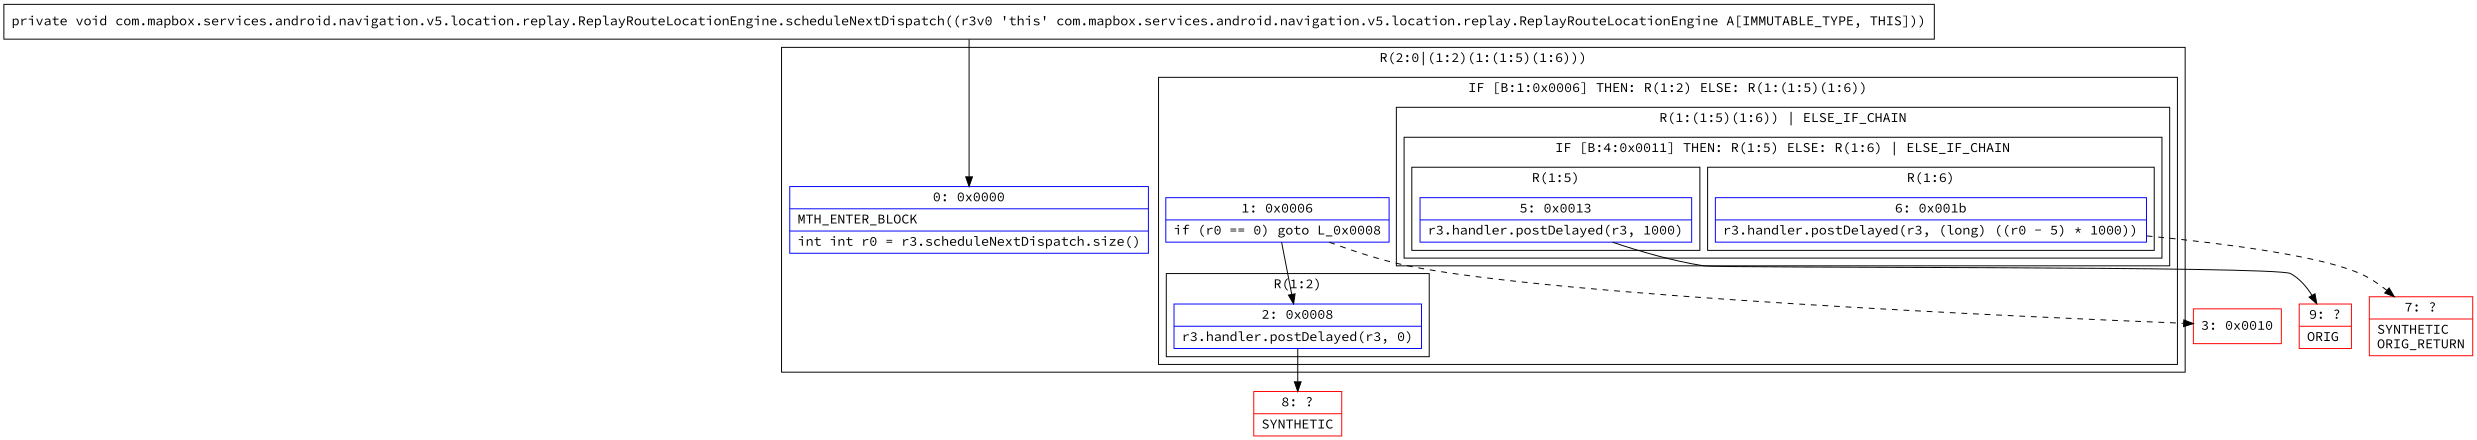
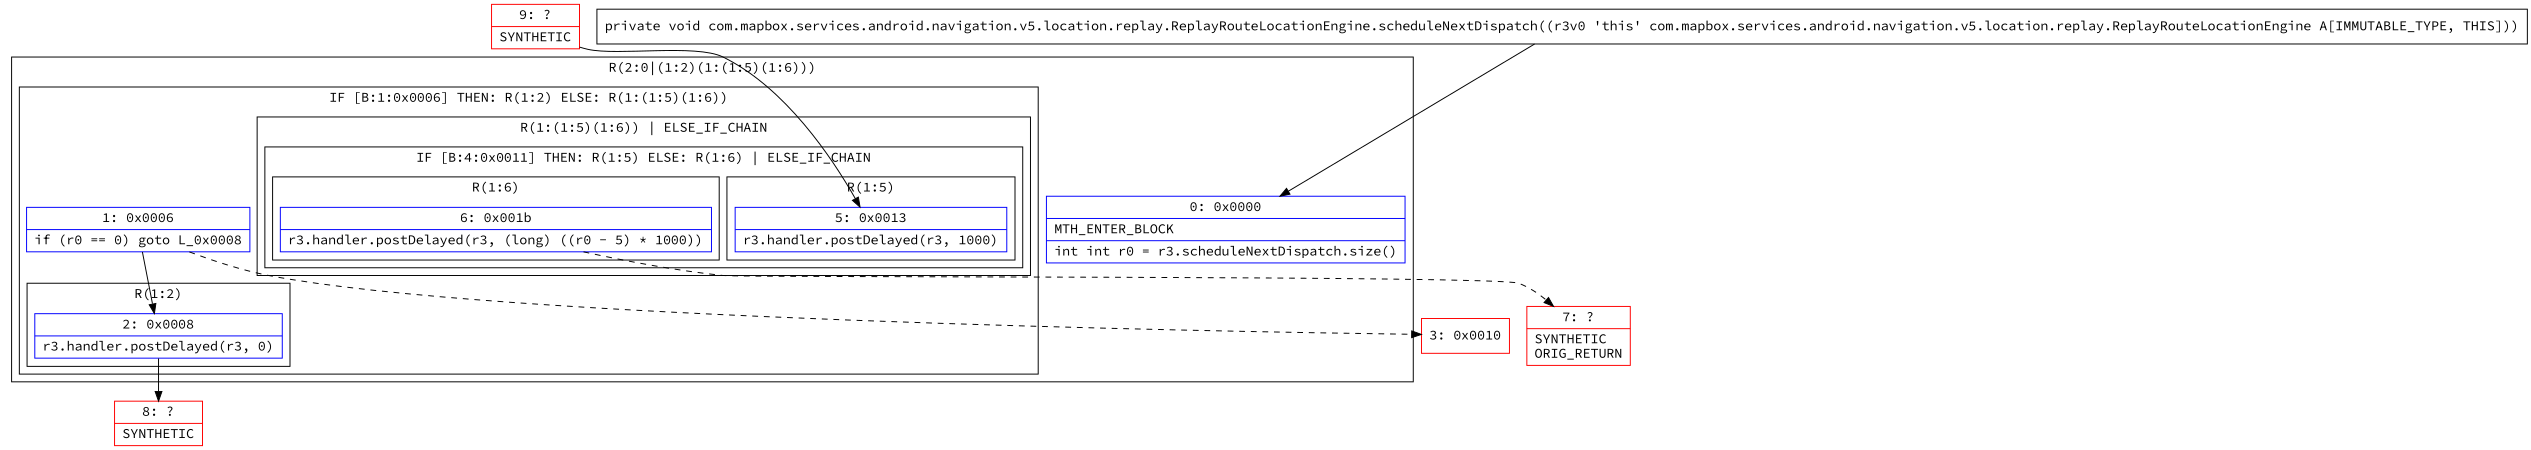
edge "5: 0x0013" -> "9: ?": reversed
node "9: ?": text "ORIG" -> "SYNTHETIC"
